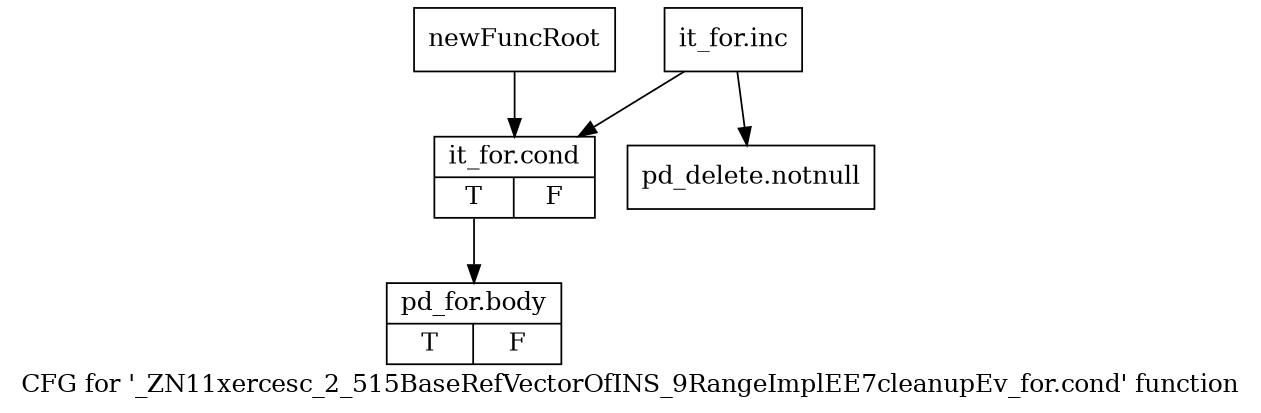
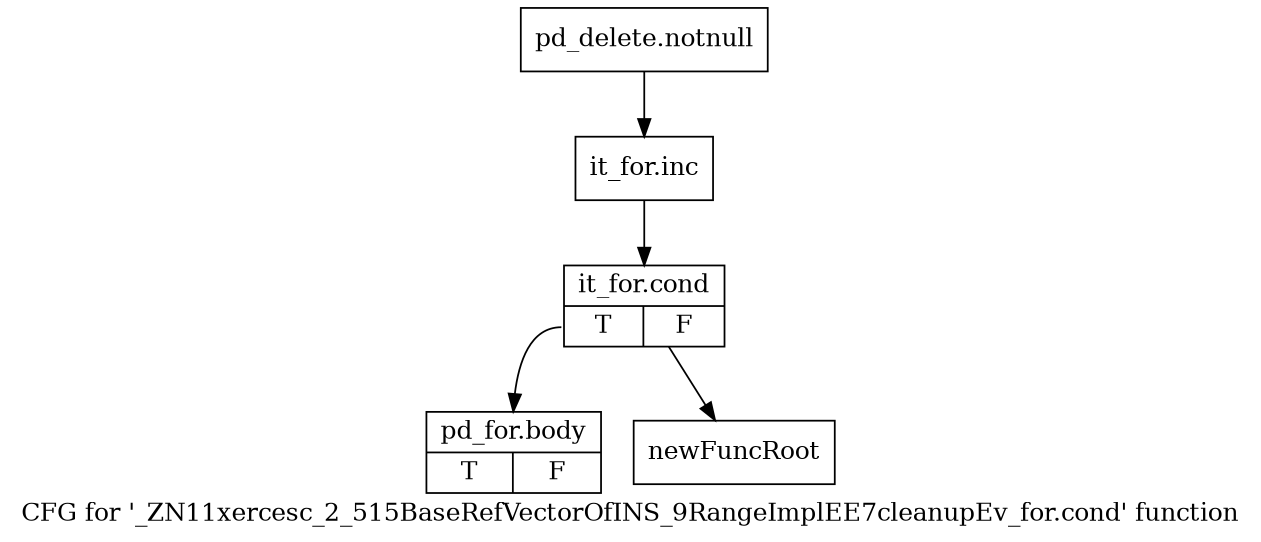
edge "newFuncRoot" -> "it_for.cond": reversed
edge "it_for.inc" -> "pd_delete.notnull": reversed
